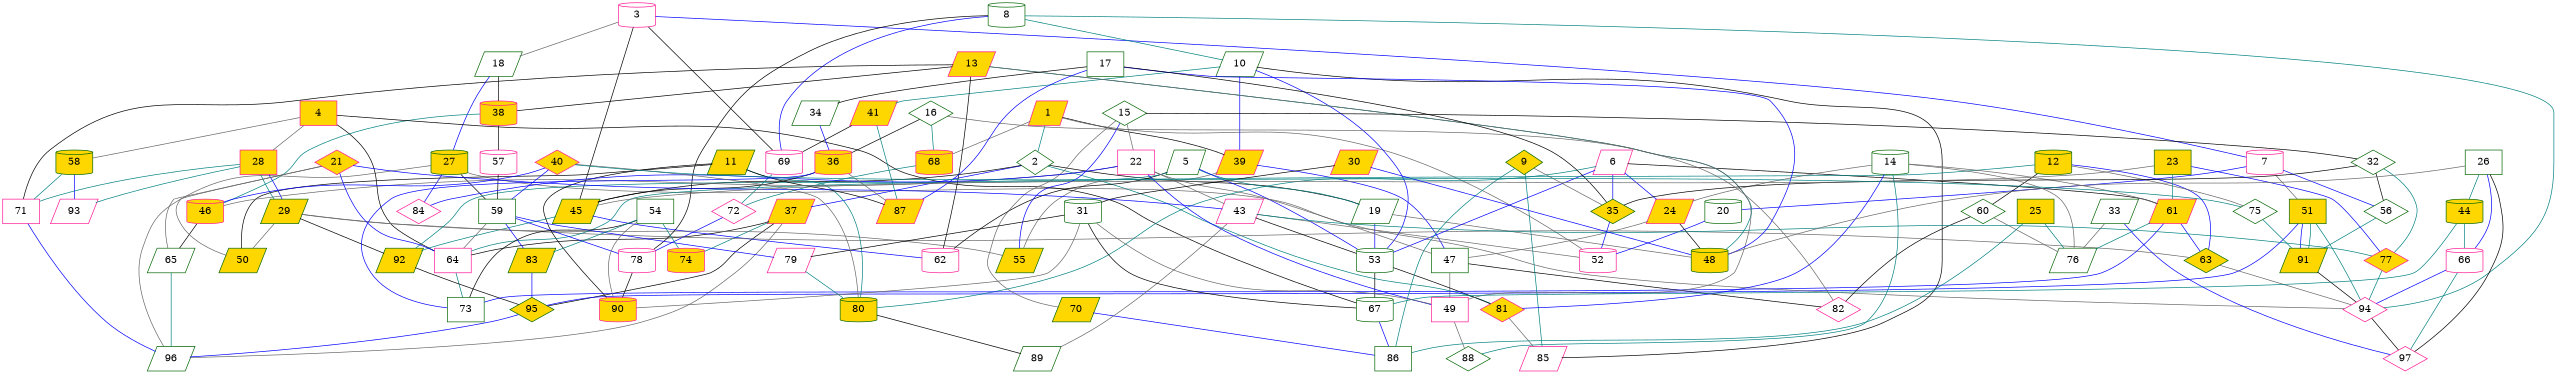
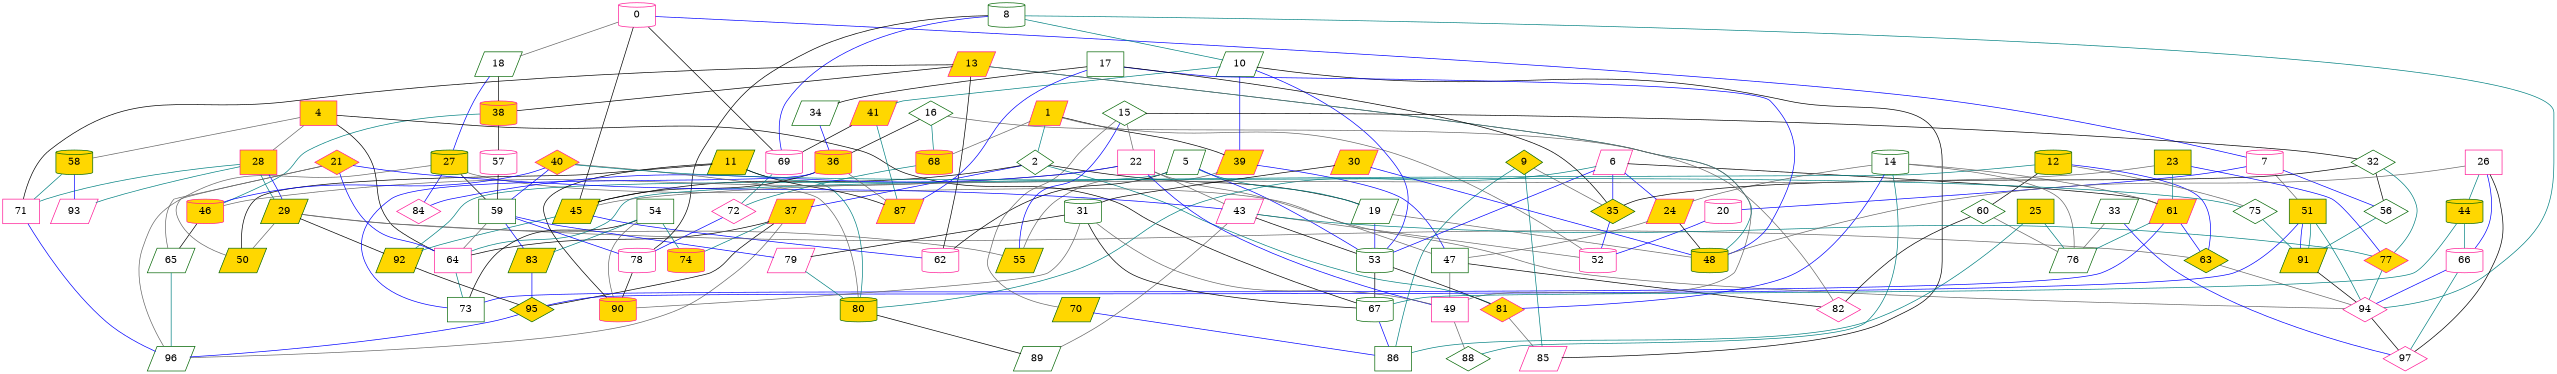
node "3": label "3" -> "0"
node "26": color darkgreen -> deeppink
node "20": color darkgreen -> deeppink
